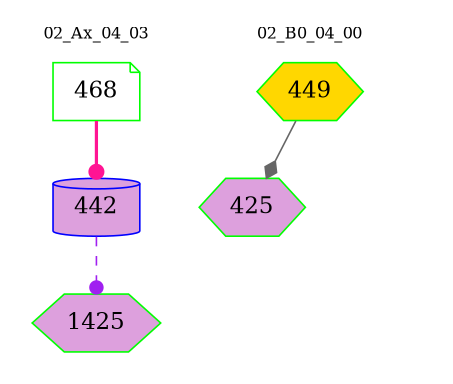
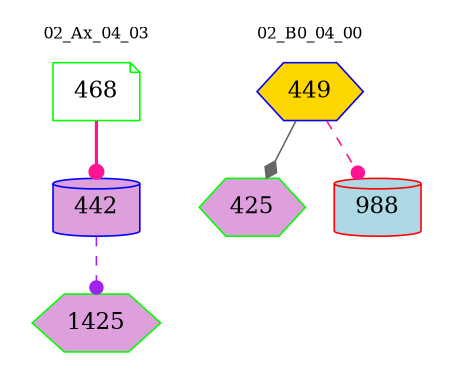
node "449": color green -> blue
node "988": added
